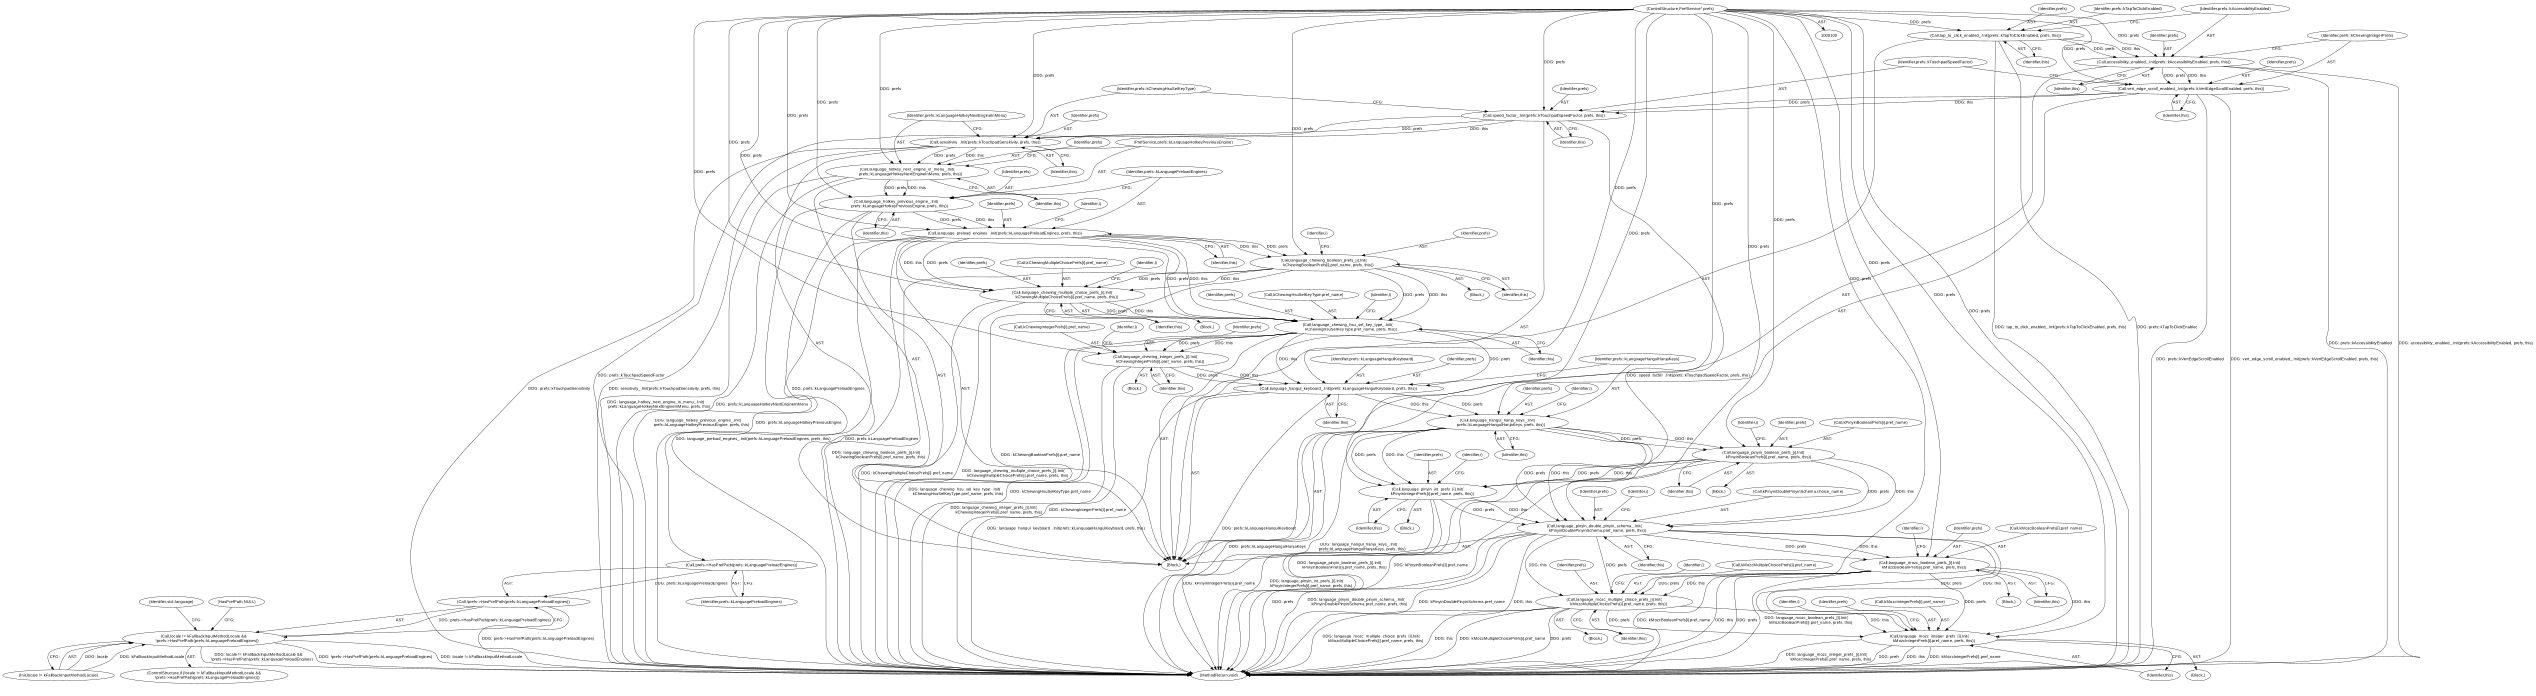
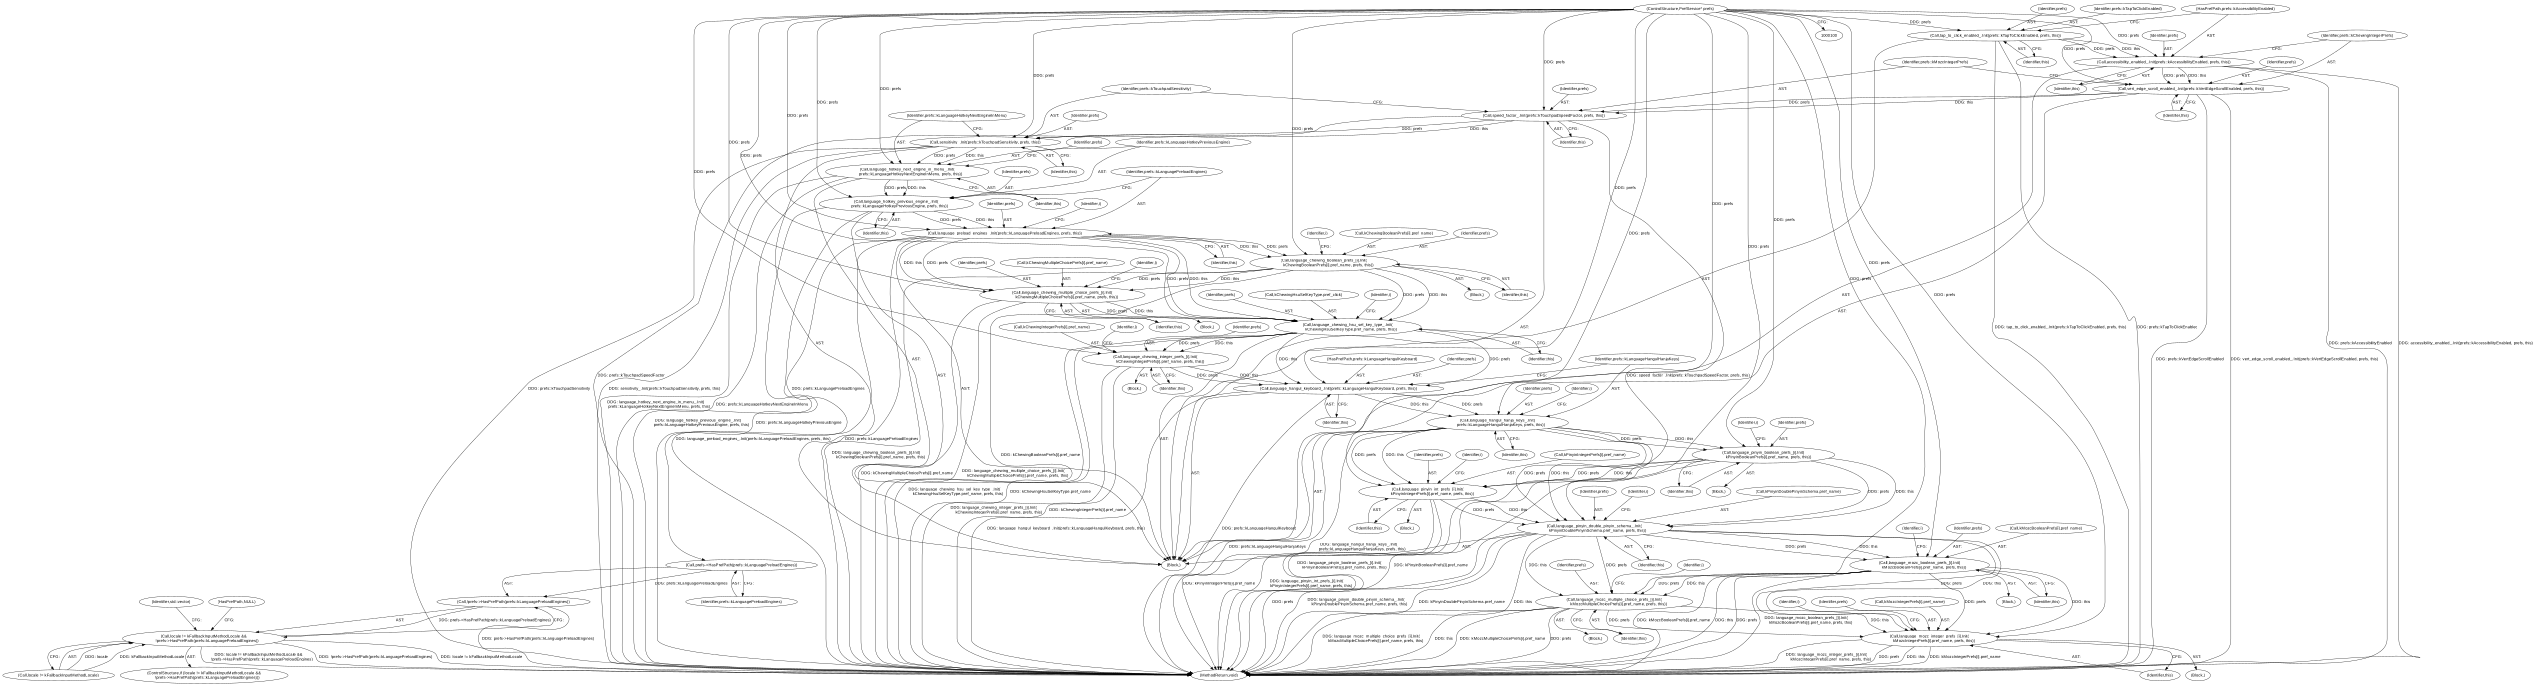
node "(Identifier,prefs::kAccessibilityEnabled)": label "(Identifier,prefs::kAccessibilityEnabled)" -> "(HasPrefPath,prefs::kAccessibilityEnabled)"
edge "(ControlStructure,PrefService* prefs)" -> "1000100": label "AST: " -> "CFG: "
node "(Identifier,prefs::kTouchpadSpeedFactor)": label "(Identifier,prefs::kTouchpadSpeedFactor)" -> "(Identifier,prefs::kMozcIntegerPrefs)"
node "(Identifier,prefs::kChewingHsuSelKeyType)": label "(Identifier,prefs::kChewingHsuSelKeyType)" -> "(Identifier,prefs::kTouchpadSensitivity)"
node "(PrefService,prefs::kLanguageHotkeyPreviousEngine)": label "(PrefService,prefs::kLanguageHotkeyPreviousEngine)" -> "(Identifier,prefs::kLanguageHotkeyPreviousEngine)"
node "(Call,kChewingBooleanPrefs[i].pref_name)": added
node "(Call,kChewingHsuSelKeyType.pref_name)": label "(Call,kChewingHsuSelKeyType.pref_name)" -> "(Call,kChewingHsuSelKeyType.pref_click)"
node "(Identifier,prefs::kLanguageHangulKeyboard)": label "(Identifier,prefs::kLanguageHangulKeyboard)" -> "(HasPrefPath,prefs::kLanguageHangulKeyboard)"
node "(Call,kPinyinBooleanPrefs[i].pref_name)": removed
node "(Call,kPinyinIntegerPrefs[i].pref_name)": added
node "(Call,kPinyinDoublePinyinSchema.choice_name)": label "(Call,kPinyinDoublePinyinSchema.choice_name)" -> "(Call,kPinyinDoublePinyinSchema.pref_name)"
node "(Call,kMozcMultipleChoicePrefs[i].pref_name)": removed
node "(Identifier,std::language)": label "(Identifier,std::language)" -> "(Identifier,std::vector)"
edge "(ControlStructure,PrefService* prefs)" -> "(MethodReturn,void)": removed, label "DDG: prefs"
node "(Init,locale != kFallbackInputMethodLocale)": label "(Init,locale != kFallbackInputMethodLocale)" -> "(Call,locale != kFallbackInputMethodLocale)"
